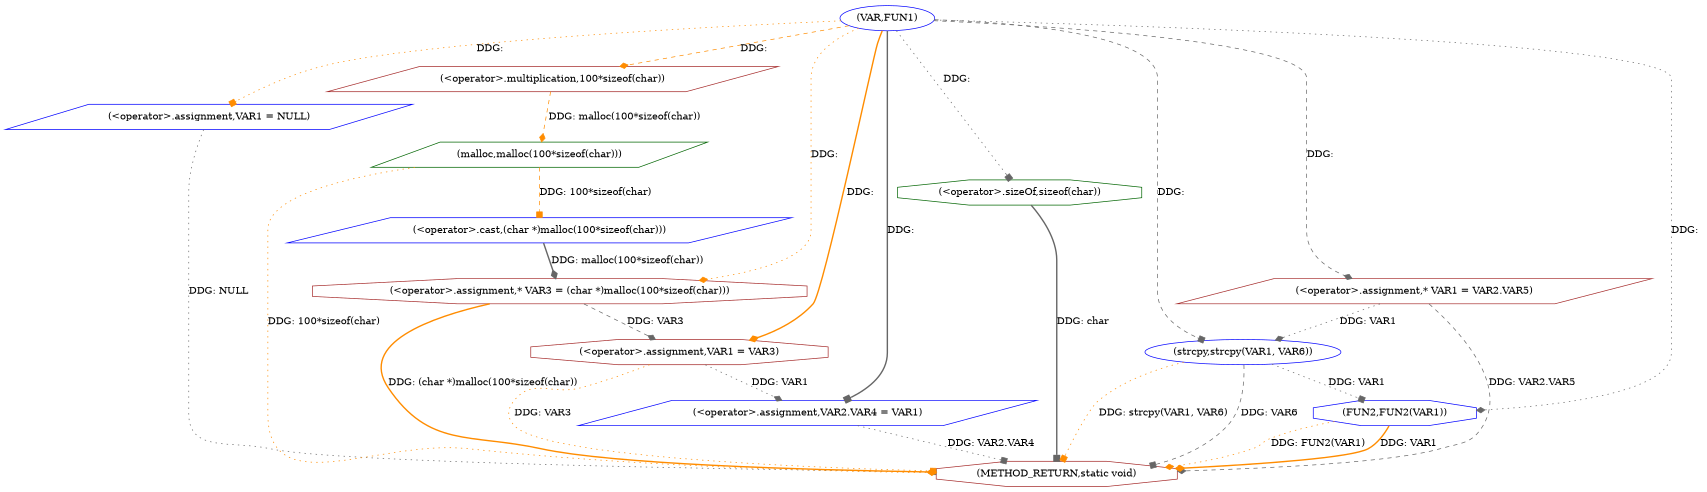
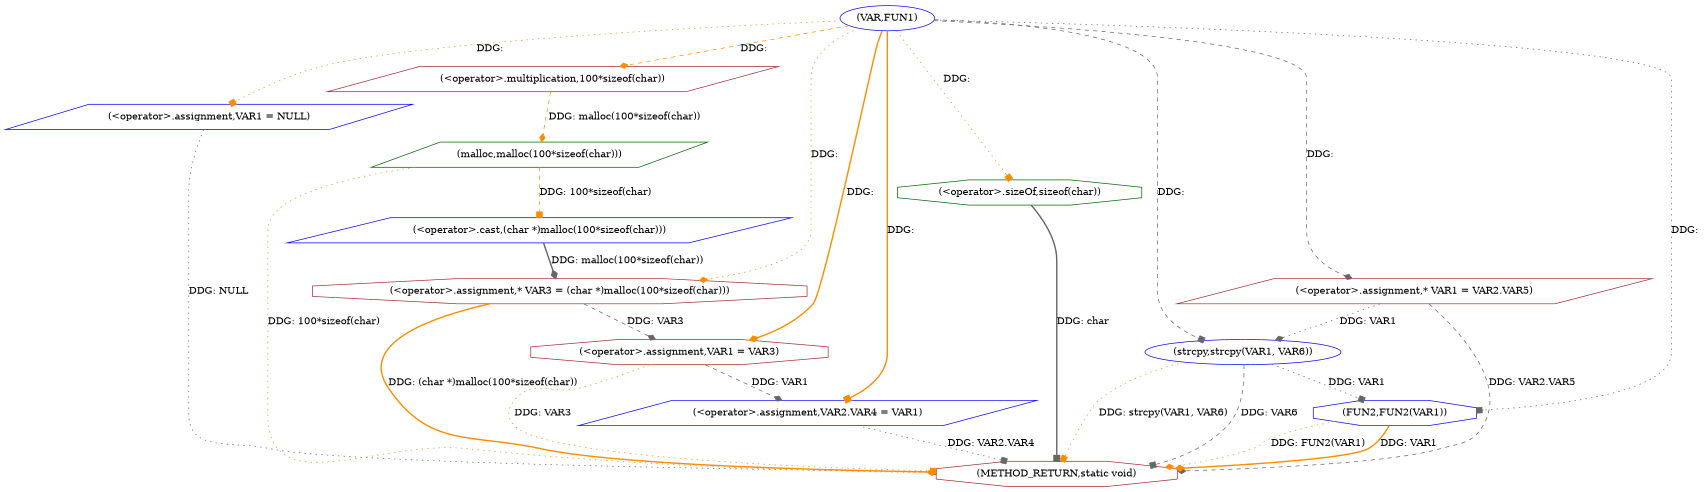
edge "(VAR,FUN1)" -> "(FUN2,FUN2(VAR1))": arrowhead diamond -> box
edge "(VAR,FUN1)" -> "(<operator>.sizeOf,sizeof(char))": color gray40 -> darkorange
edge "(VAR,FUN1)" -> "(<operator>.assignment,VAR2.VAR4 = VAR1)": color gray40 -> darkorange
edge "(<operator>.assignment,VAR1 = VAR3)" -> "(<operator>.assignment,VAR2.VAR4 = VAR1)": style dotted -> dashed
